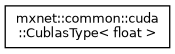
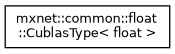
node "mxnet::common::cuda ::CublasType< float >": label "mxnet::common::cuda ::CublasType< float >" -> "mxnet::common::float ::CublasType< float >"
